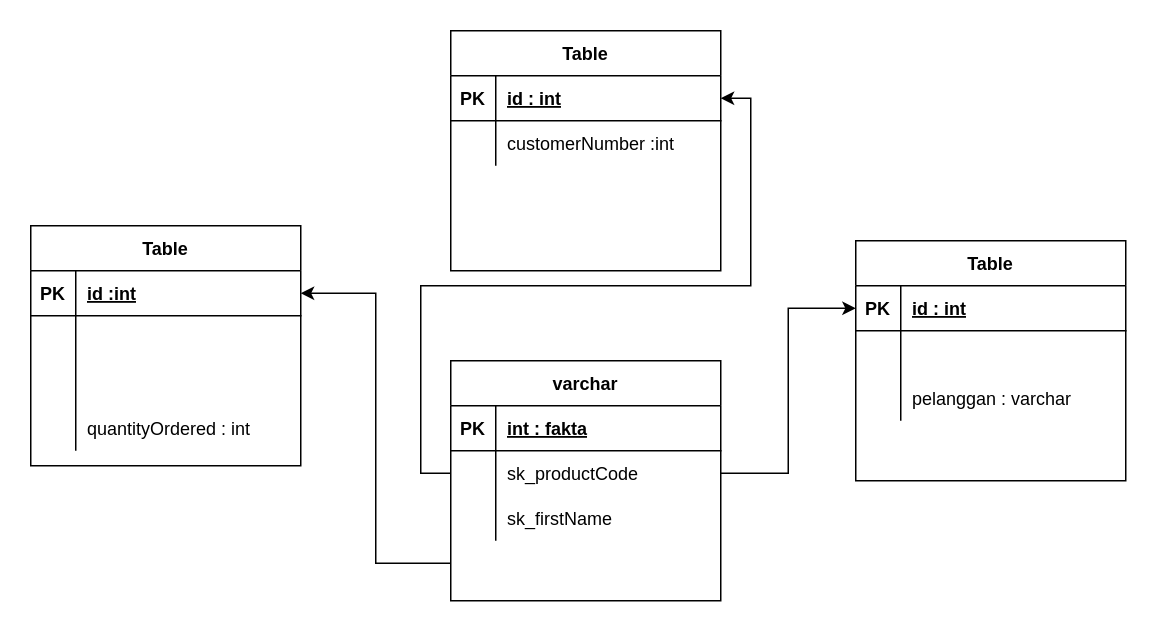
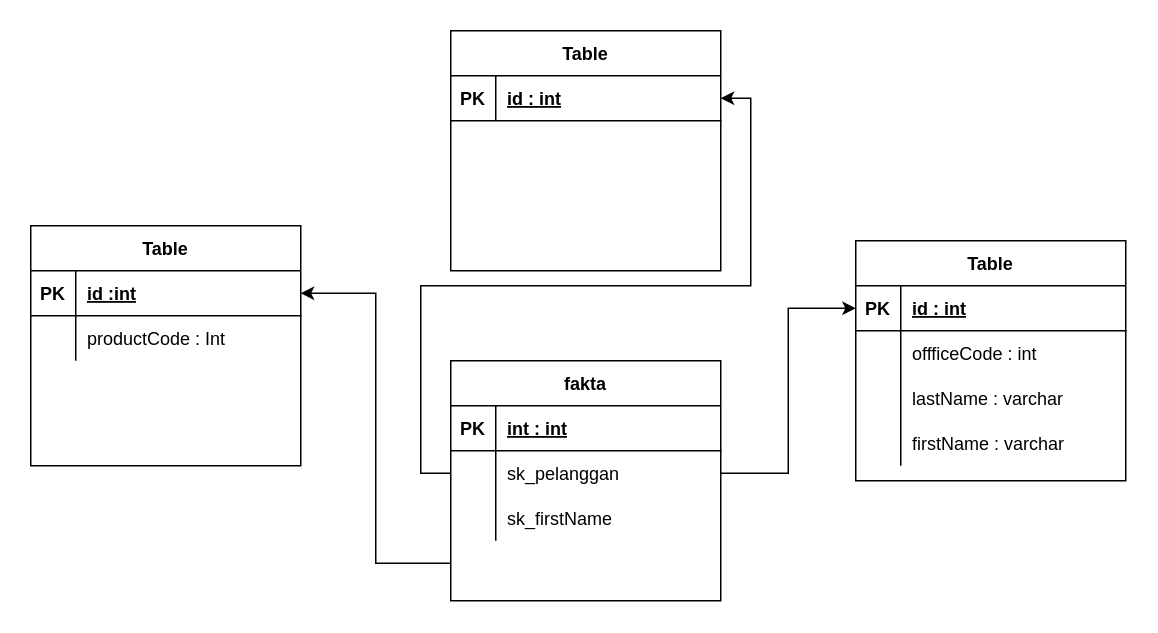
node "customerNumber :int": removed
node "productCode : Int": added
node "offficeCode : int": added
node "varchar": label "varchar" -> "fakta"
node "pelanggan : varchar": label "pelanggan : varchar" -> "lastName : varchar"
node "quantityOrdered : int": removed
node "int : fakta": label "int : fakta" -> "int : int"
node "firstName : varchar": added
node "sk_productCode": label "sk_productCode" -> "sk_pelanggan"
